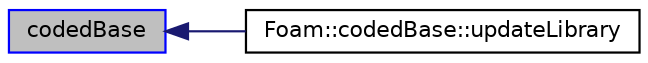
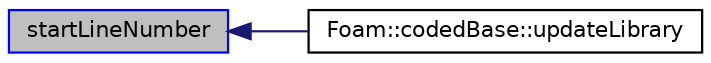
node "codedBase": label "codedBase" -> "startLineNumber"
